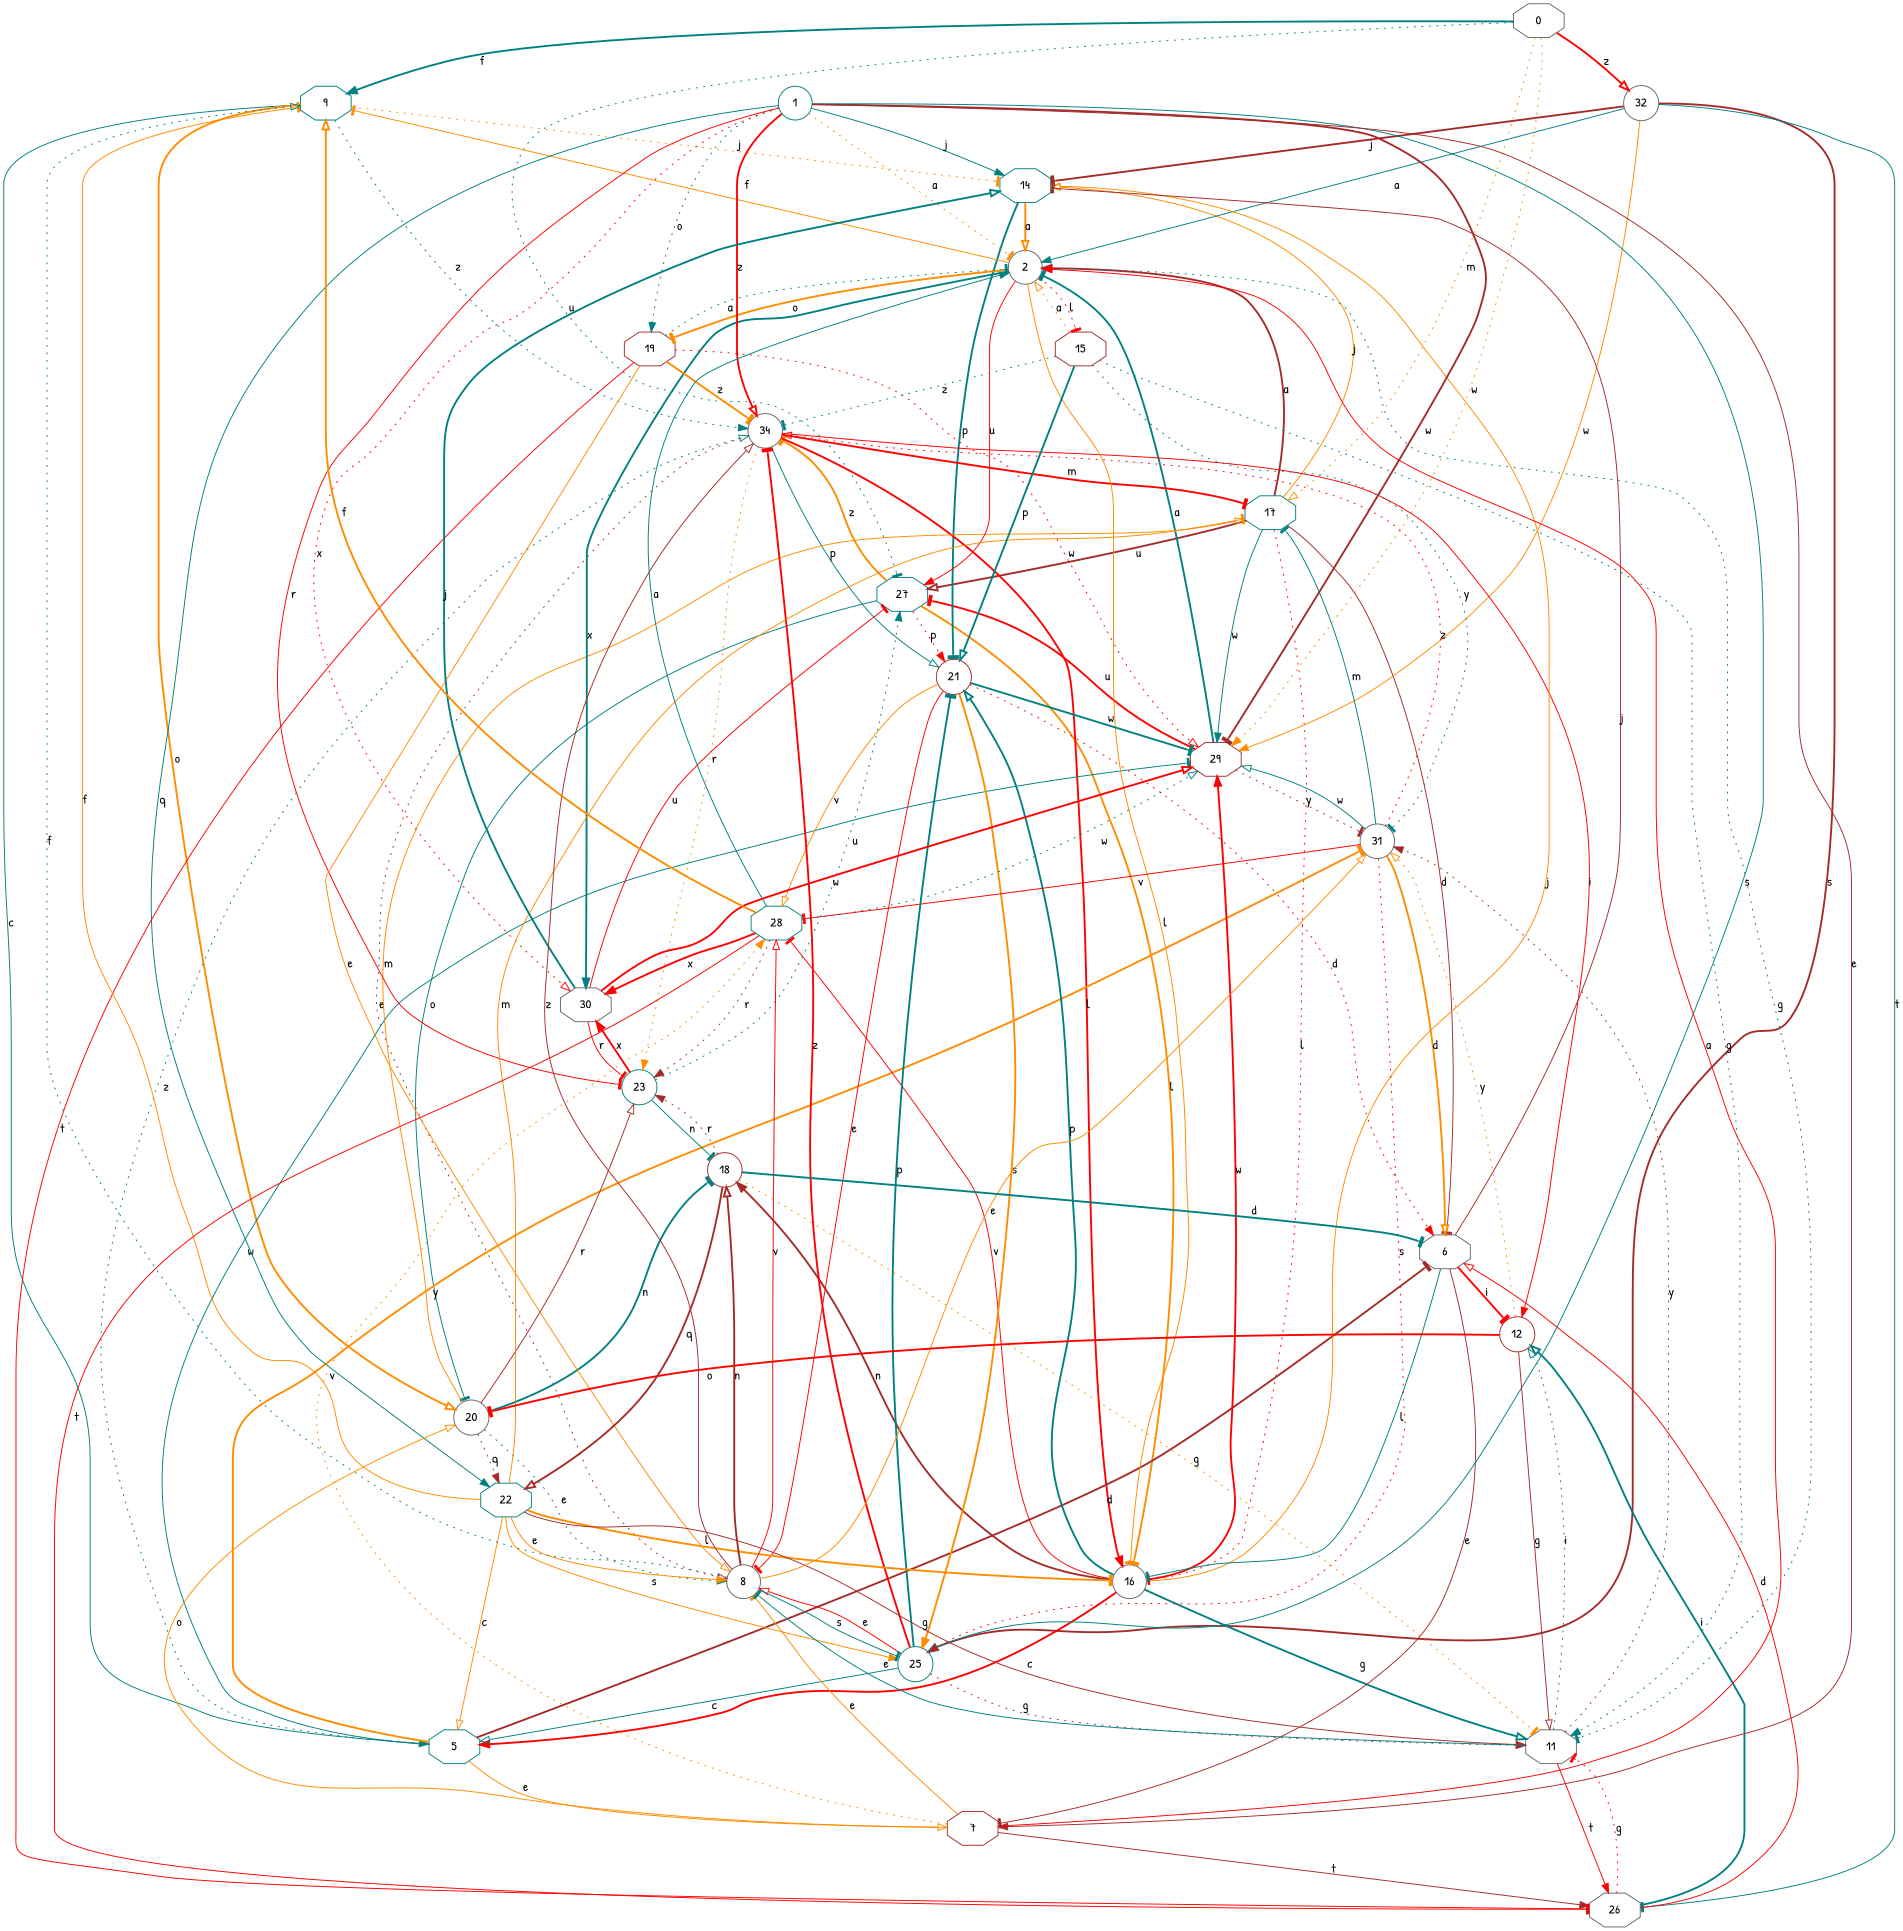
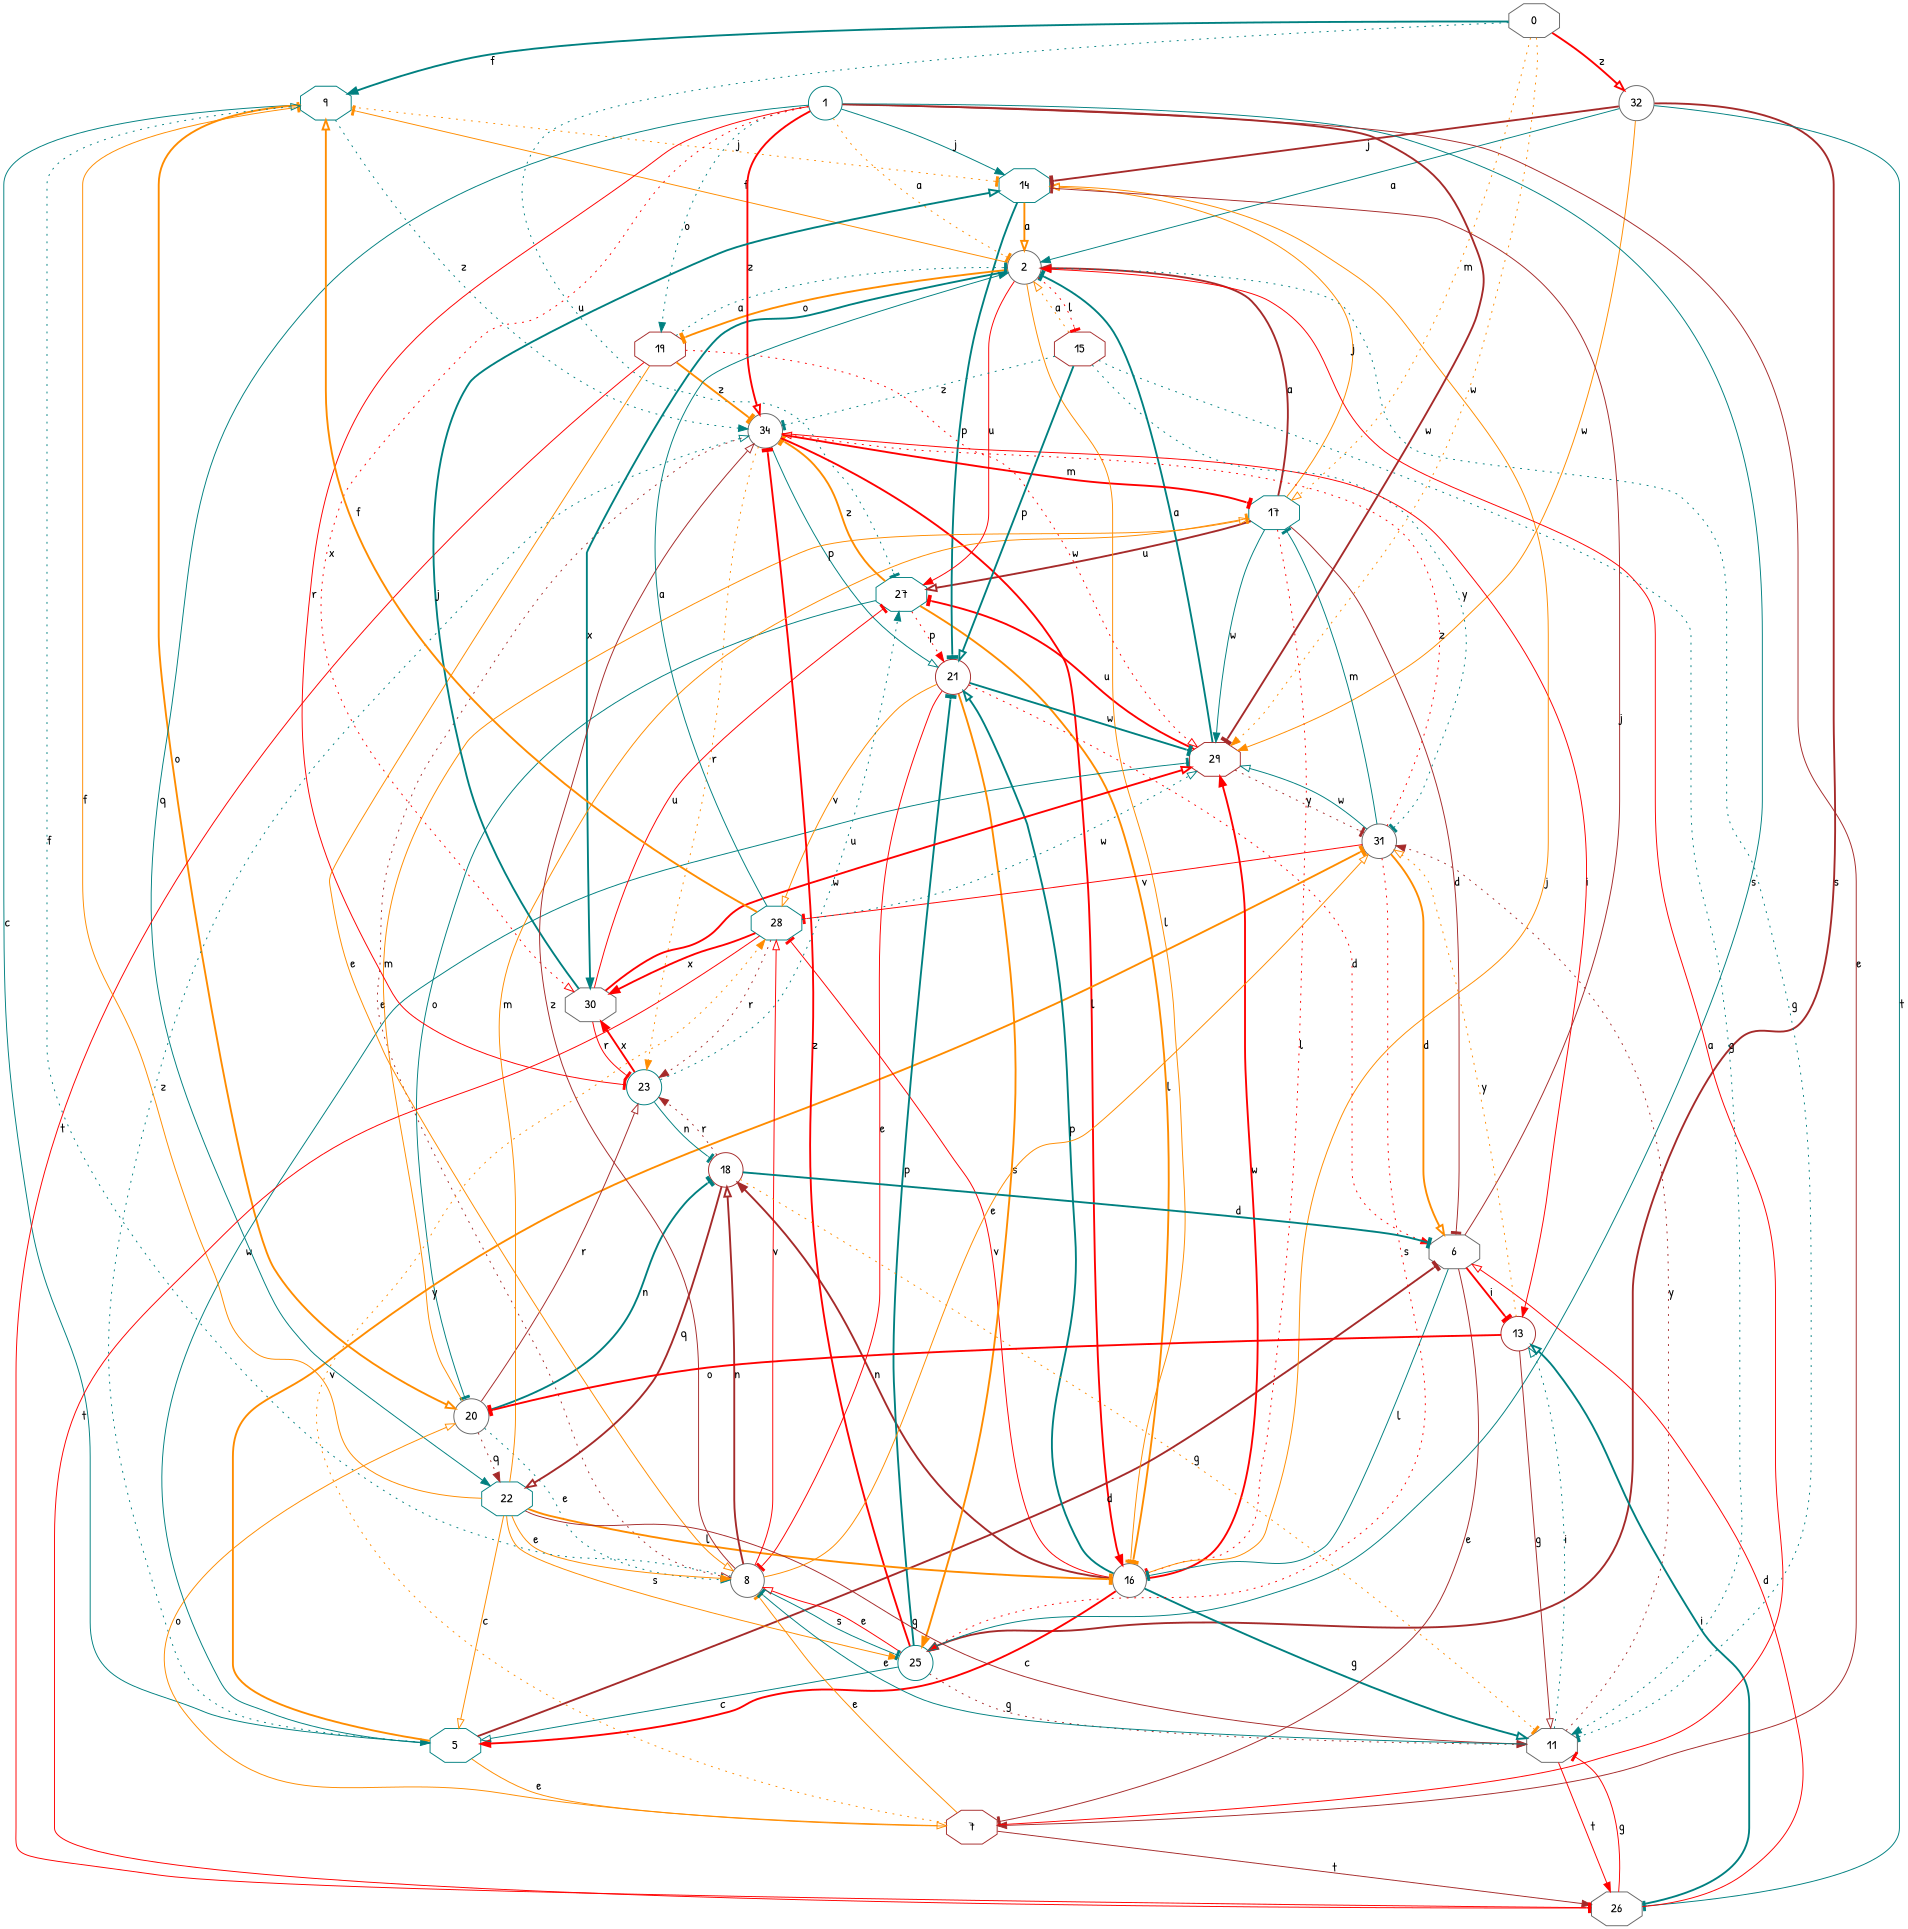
node "12": label "12" -> "13"
edge "26" -> "11": style dotted -> solid
